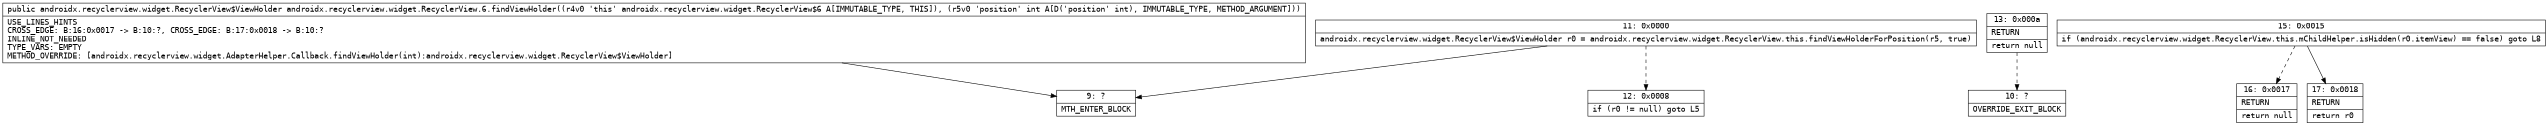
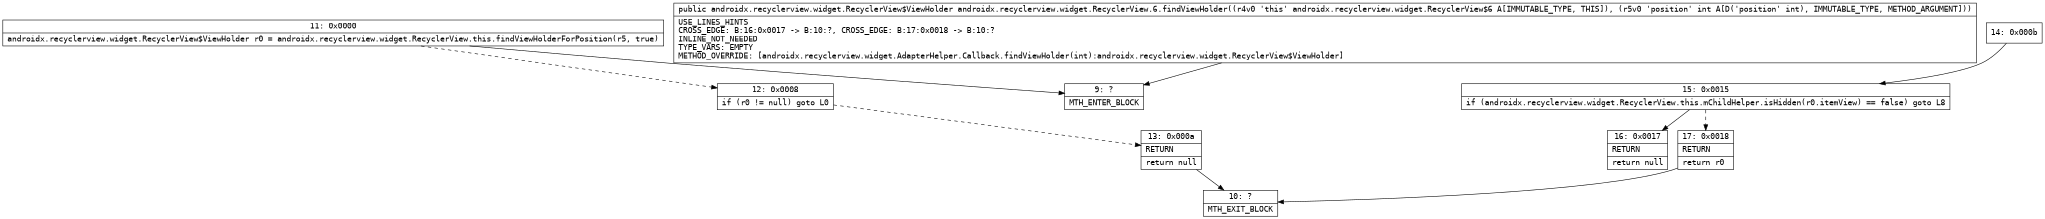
node "14: 0x000b": added
edge "15: 0x0015" -> "16: 0x0017": style dashed -> solid
edge "15: 0x0015" -> "17: 0x0018": style solid -> dashed
edge "13: 0x000a" -> "10: ?": style dashed -> solid
node "12: 0x0008": text "if (r0 != null) goto L5" -> "if (r0 != null) goto L0"
node "10: ?": text "OVERRIDE_EXIT_BLOCK" -> "MTH_EXIT_BLOCK"
edge "12: 0x0008" -> "13: 0x000a": added
edge "17: 0x0018" -> "10: ?": added
